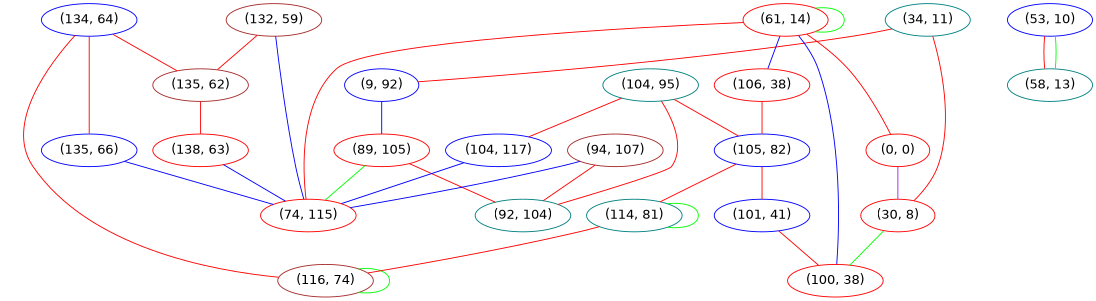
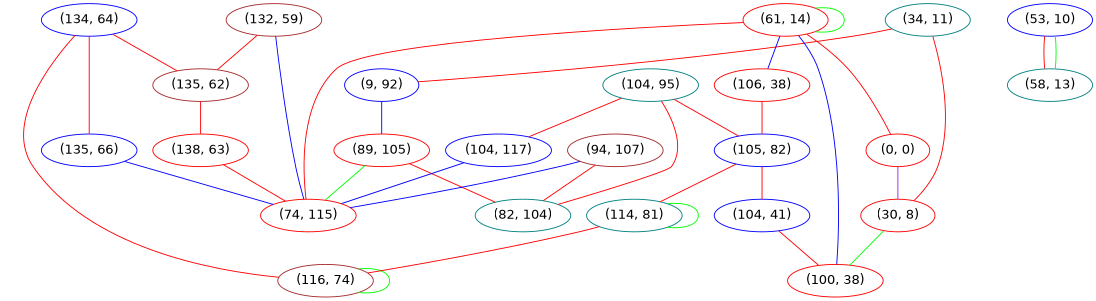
edge "(138, 63)" -- "(74, 115)": color blue -> red
node "(92, 104)": label "(92, 104)" -> "(82, 104)"
node "(101, 41)": label "(101, 41)" -> "(104, 41)"
